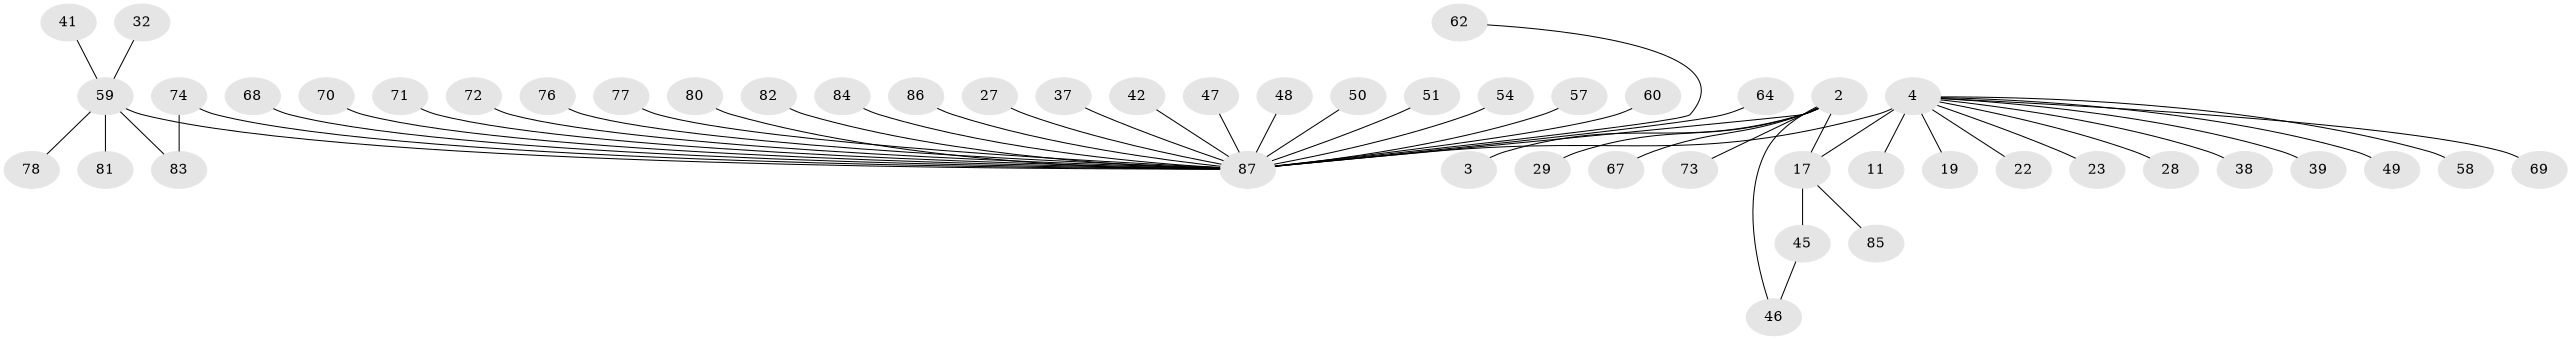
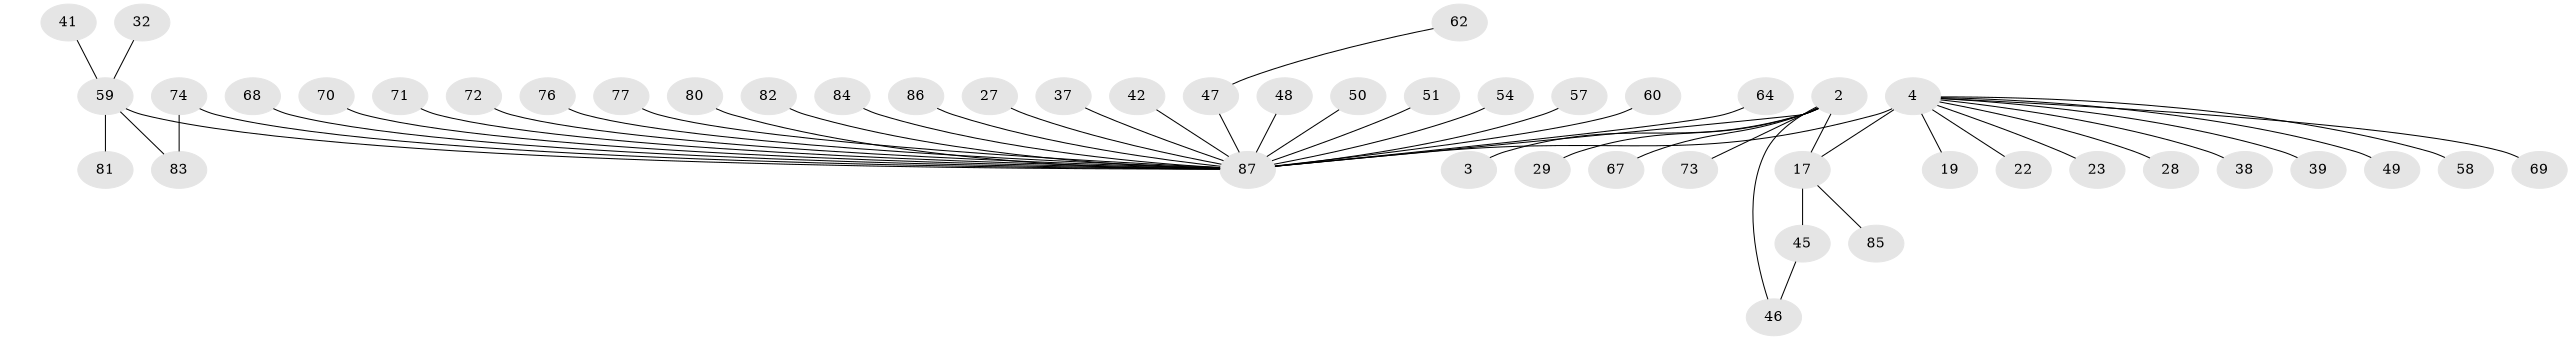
edge "62" -- "87": now "62" -- "47"
node "78": removed
node "11": removed
